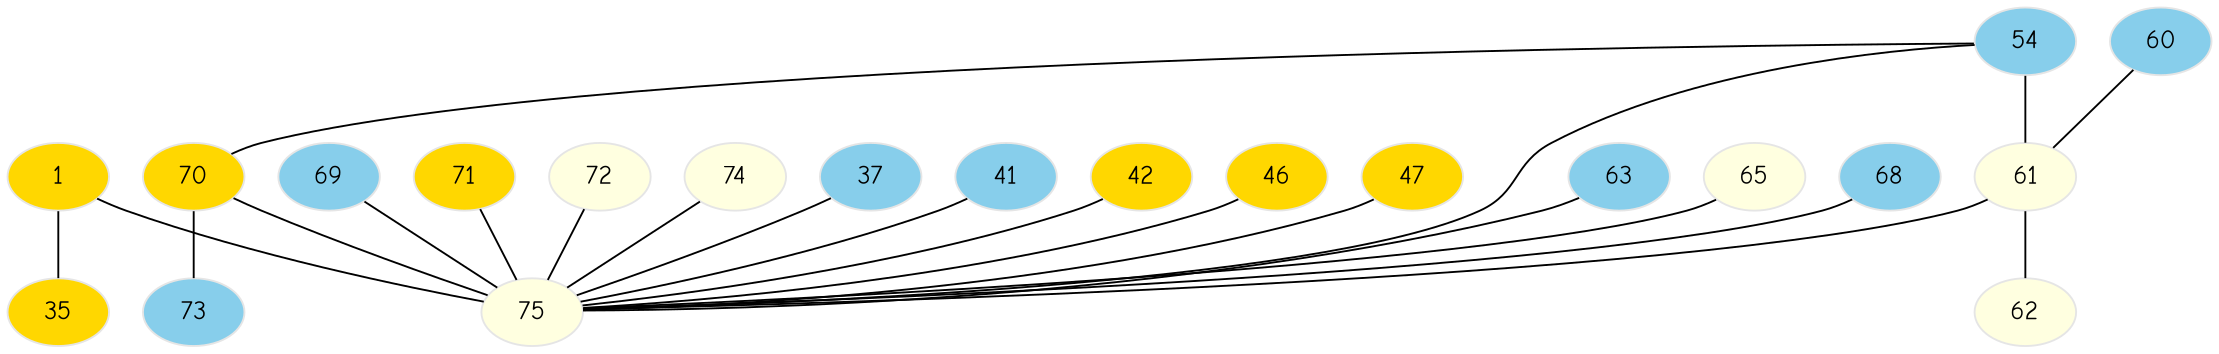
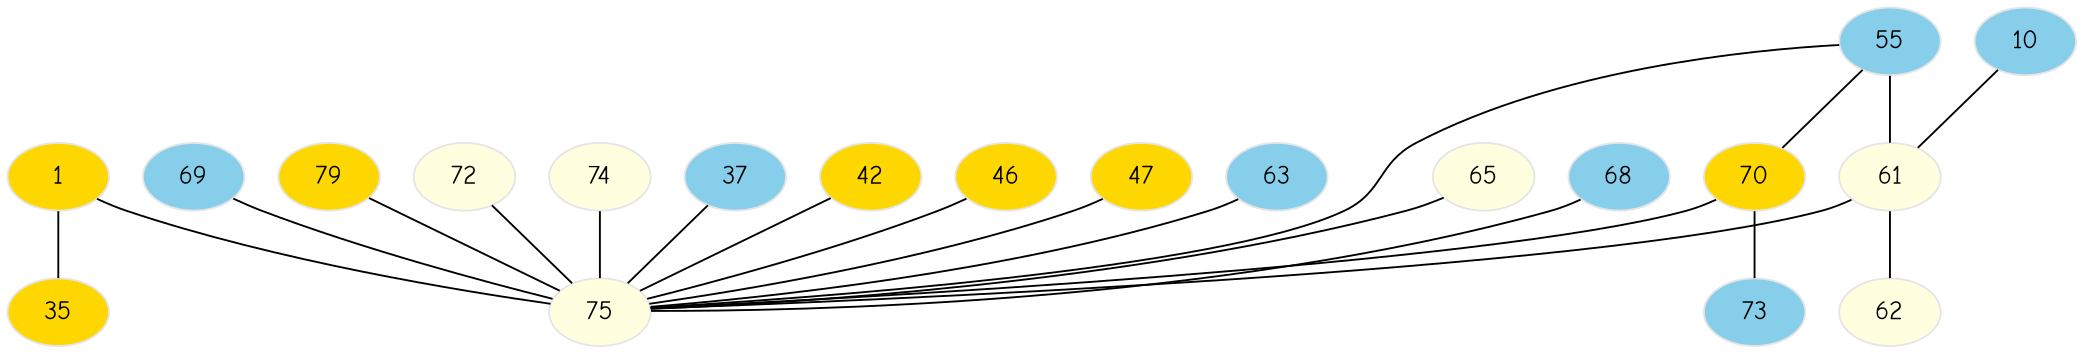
node "54": label "54" -> "55"
node "60": label "60" -> "10"
node "71": label "71" -> "79"
node "41": removed
